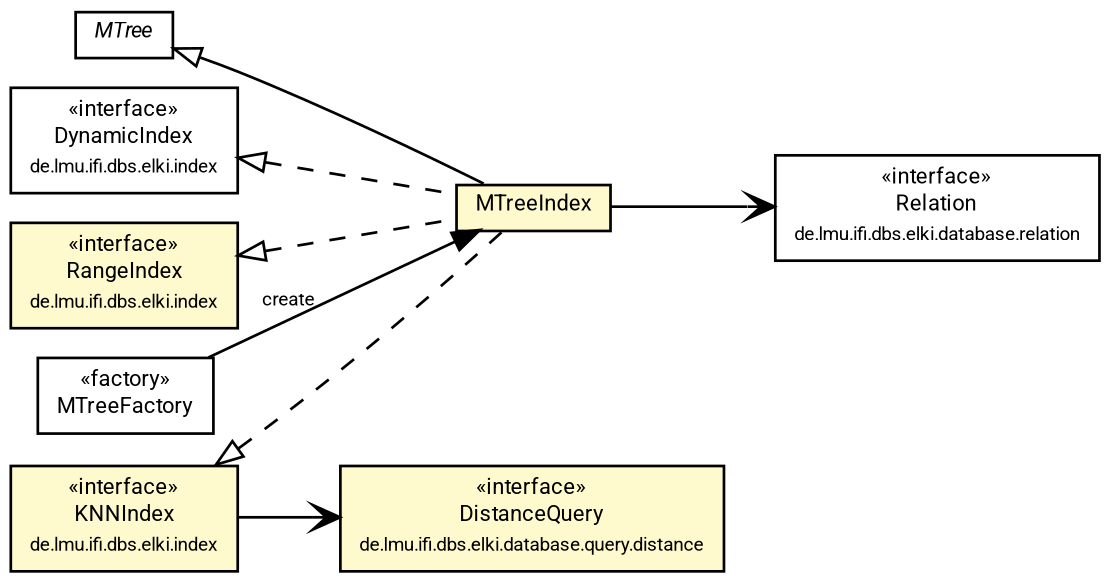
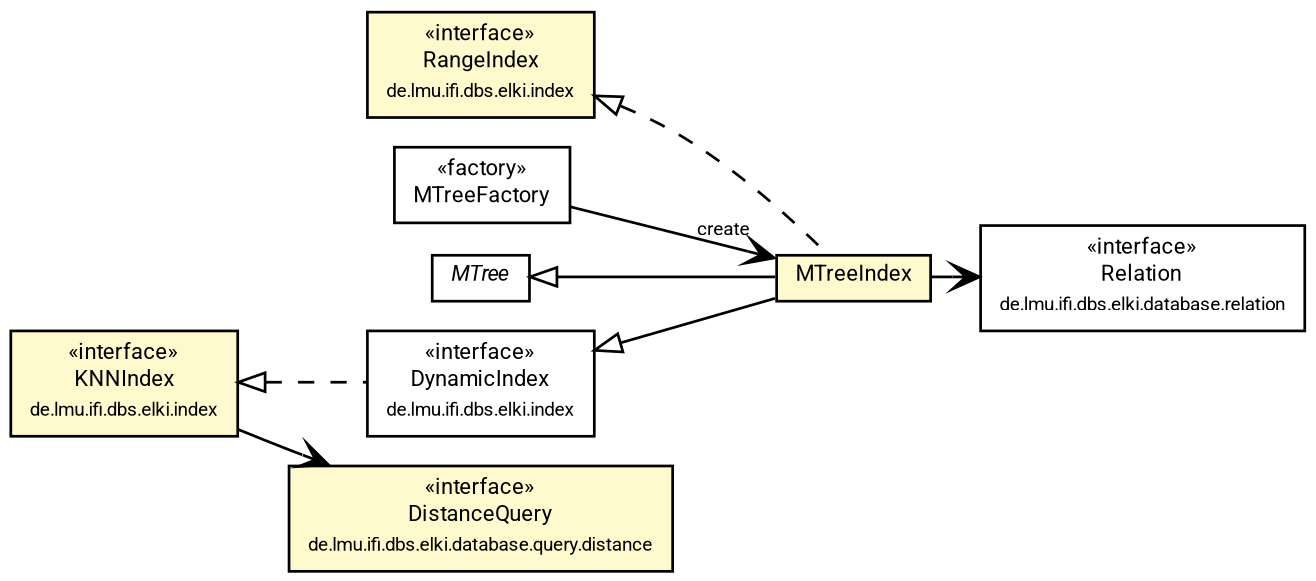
edge "MTreeIndex" -> "DynamicIndex": style dashed -> solid
edge "MTreeFactory" -> "MTreeIndex": arrowhead normal -> open
edge "MTreeIndex" -> "KNNIndex": now "DynamicIndex" -> "KNNIndex"
